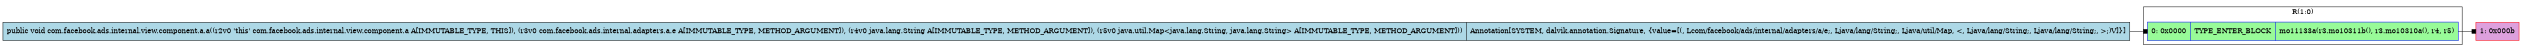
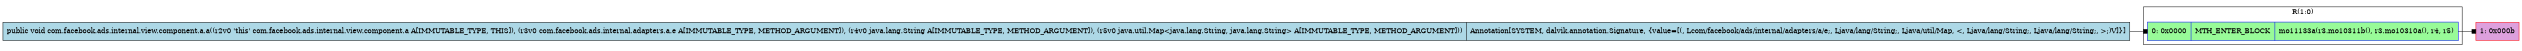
node "0: 0x0000": text "TYPE_ENTER_BLOCK" -> "MTH_ENTER_BLOCK"
